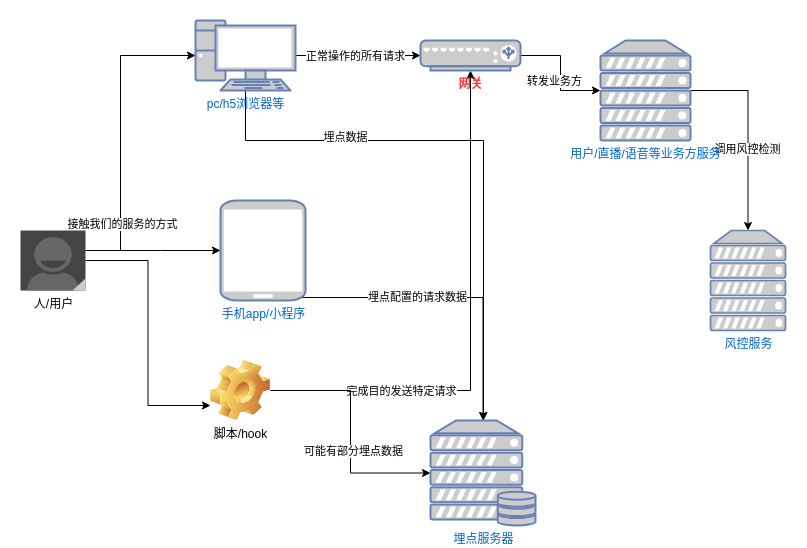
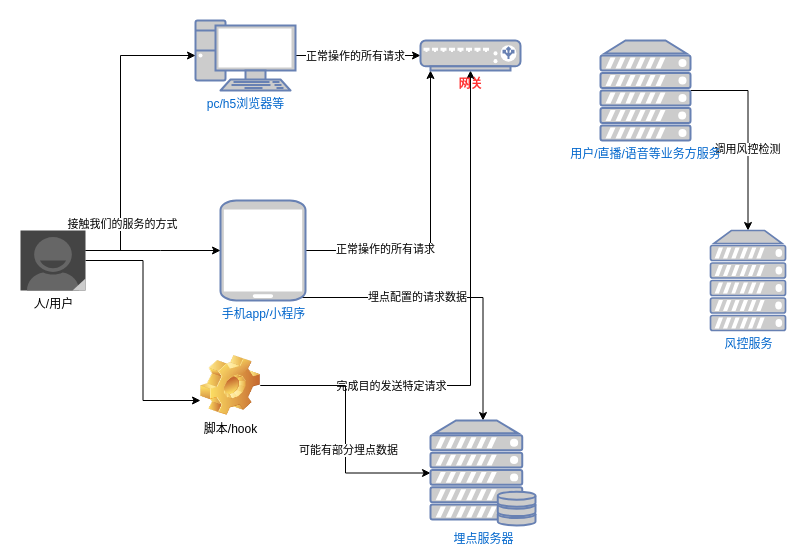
edge "网关" -> "用户/直播/语音等业务方服务": removed, label "转发业务方"
edge "pc/h5浏览器等" -> "埋点服务器": removed, label "埋点数据"
edge "手机app/小程序" -> "网关": added, label "正常操作的所有请求"
node "脚本/hook": moved (241, 391) -> (231, 386)
